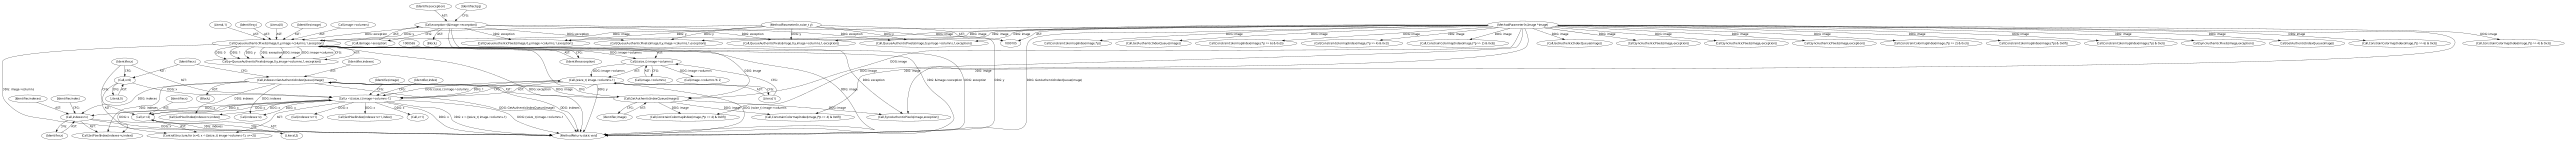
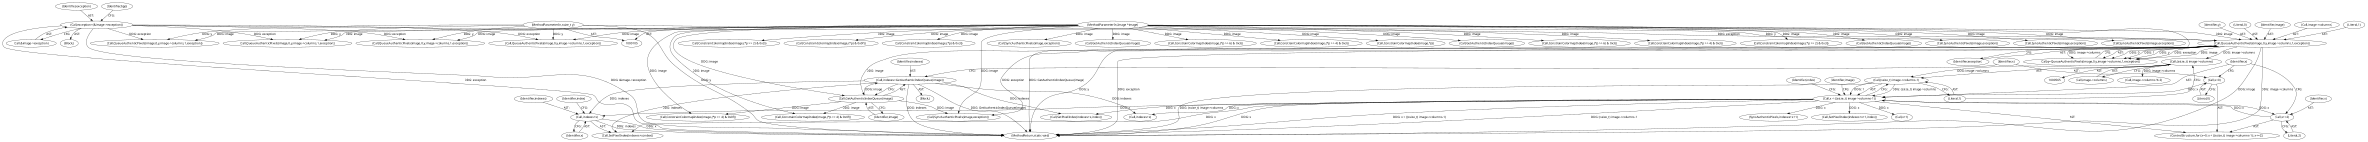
edge "1000565" -> "(Call,(ssize_t) image->columns)": reversed
node "(Call,indexes+x+1)": label "(Call,indexes+x+1)" -> "(SyncAuthenticPixels,indexes+x+1)"
